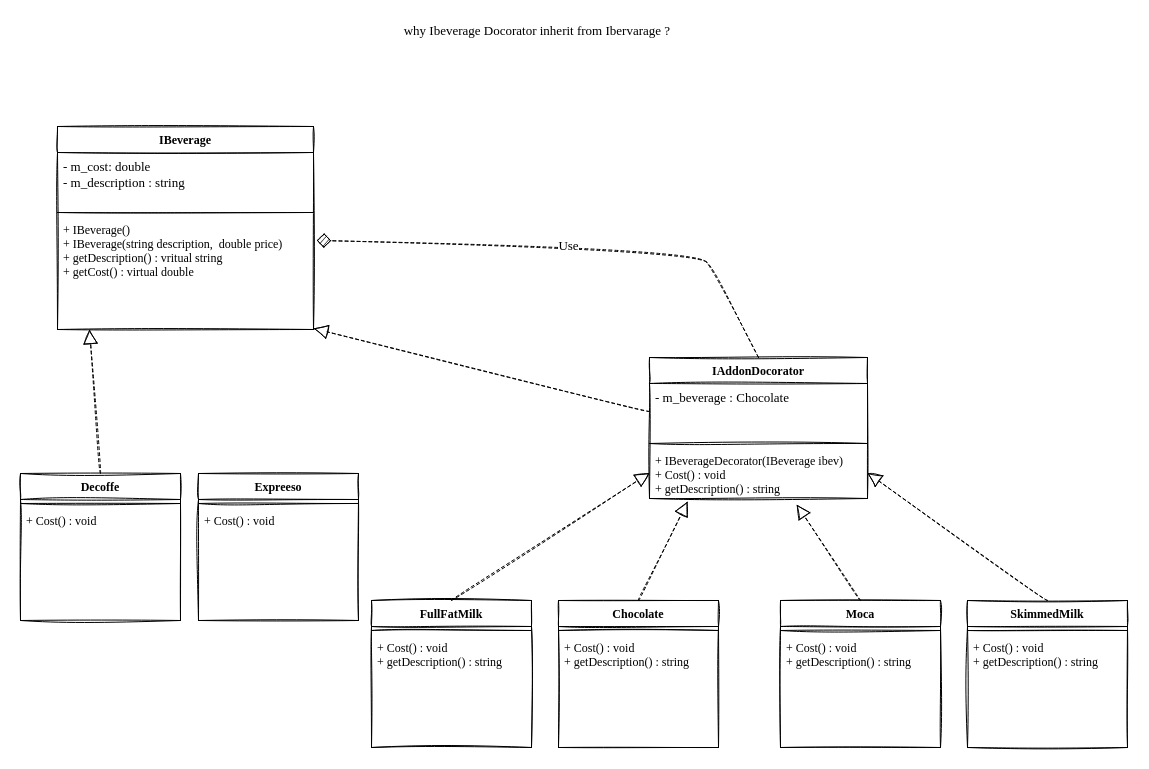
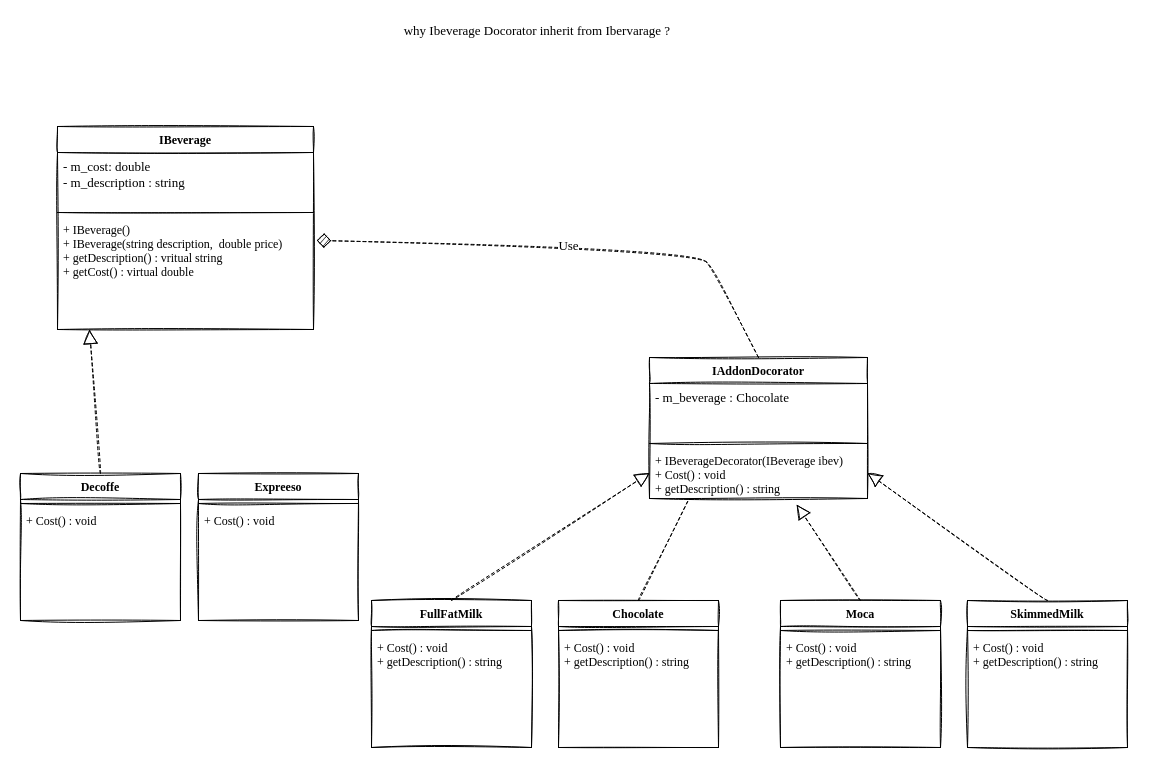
edge "- m_beverage : Chocolate" -> "+ IBeverage() + IBeverage(string description, double price) + getDescription() : vritual string + getCost() : virtual double": removed
edge "Chocolate" -> "+ IBeverageDecorator(IBeverage ibev) + Cost() : void + getDescription() : string": arrowhead block -> none
